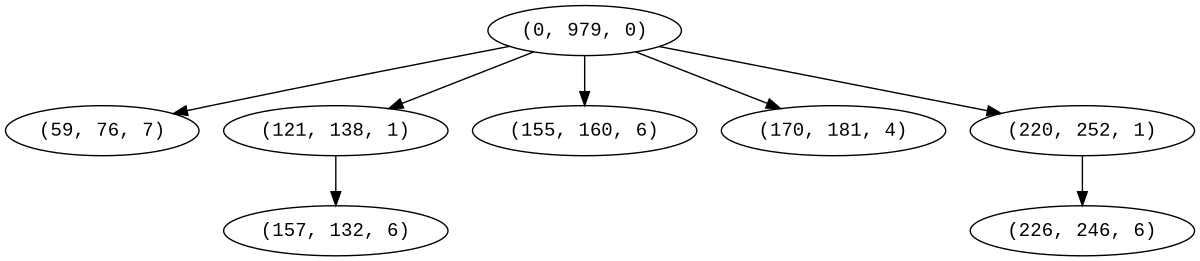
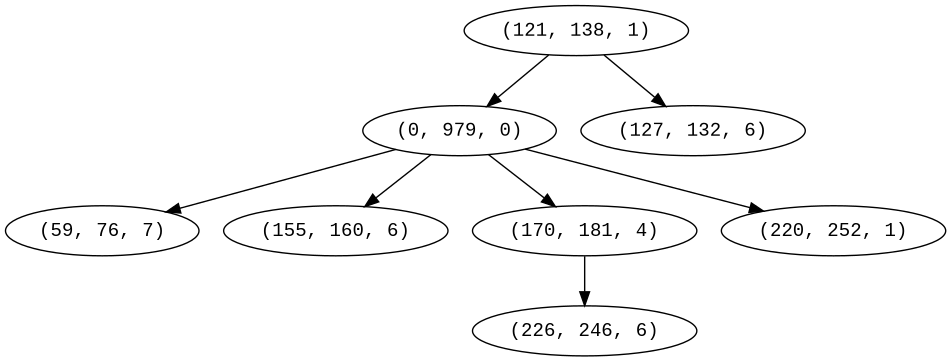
edge "(0, 979, 0)" -> "(121, 138, 1)": reversed
edge "(220, 252, 1)" -> "(226, 246, 6)": now "(170, 181, 4)" -> "(226, 246, 6)"
node "(157, 132, 6)": label "(157, 132, 6)" -> "(127, 132, 6)"
